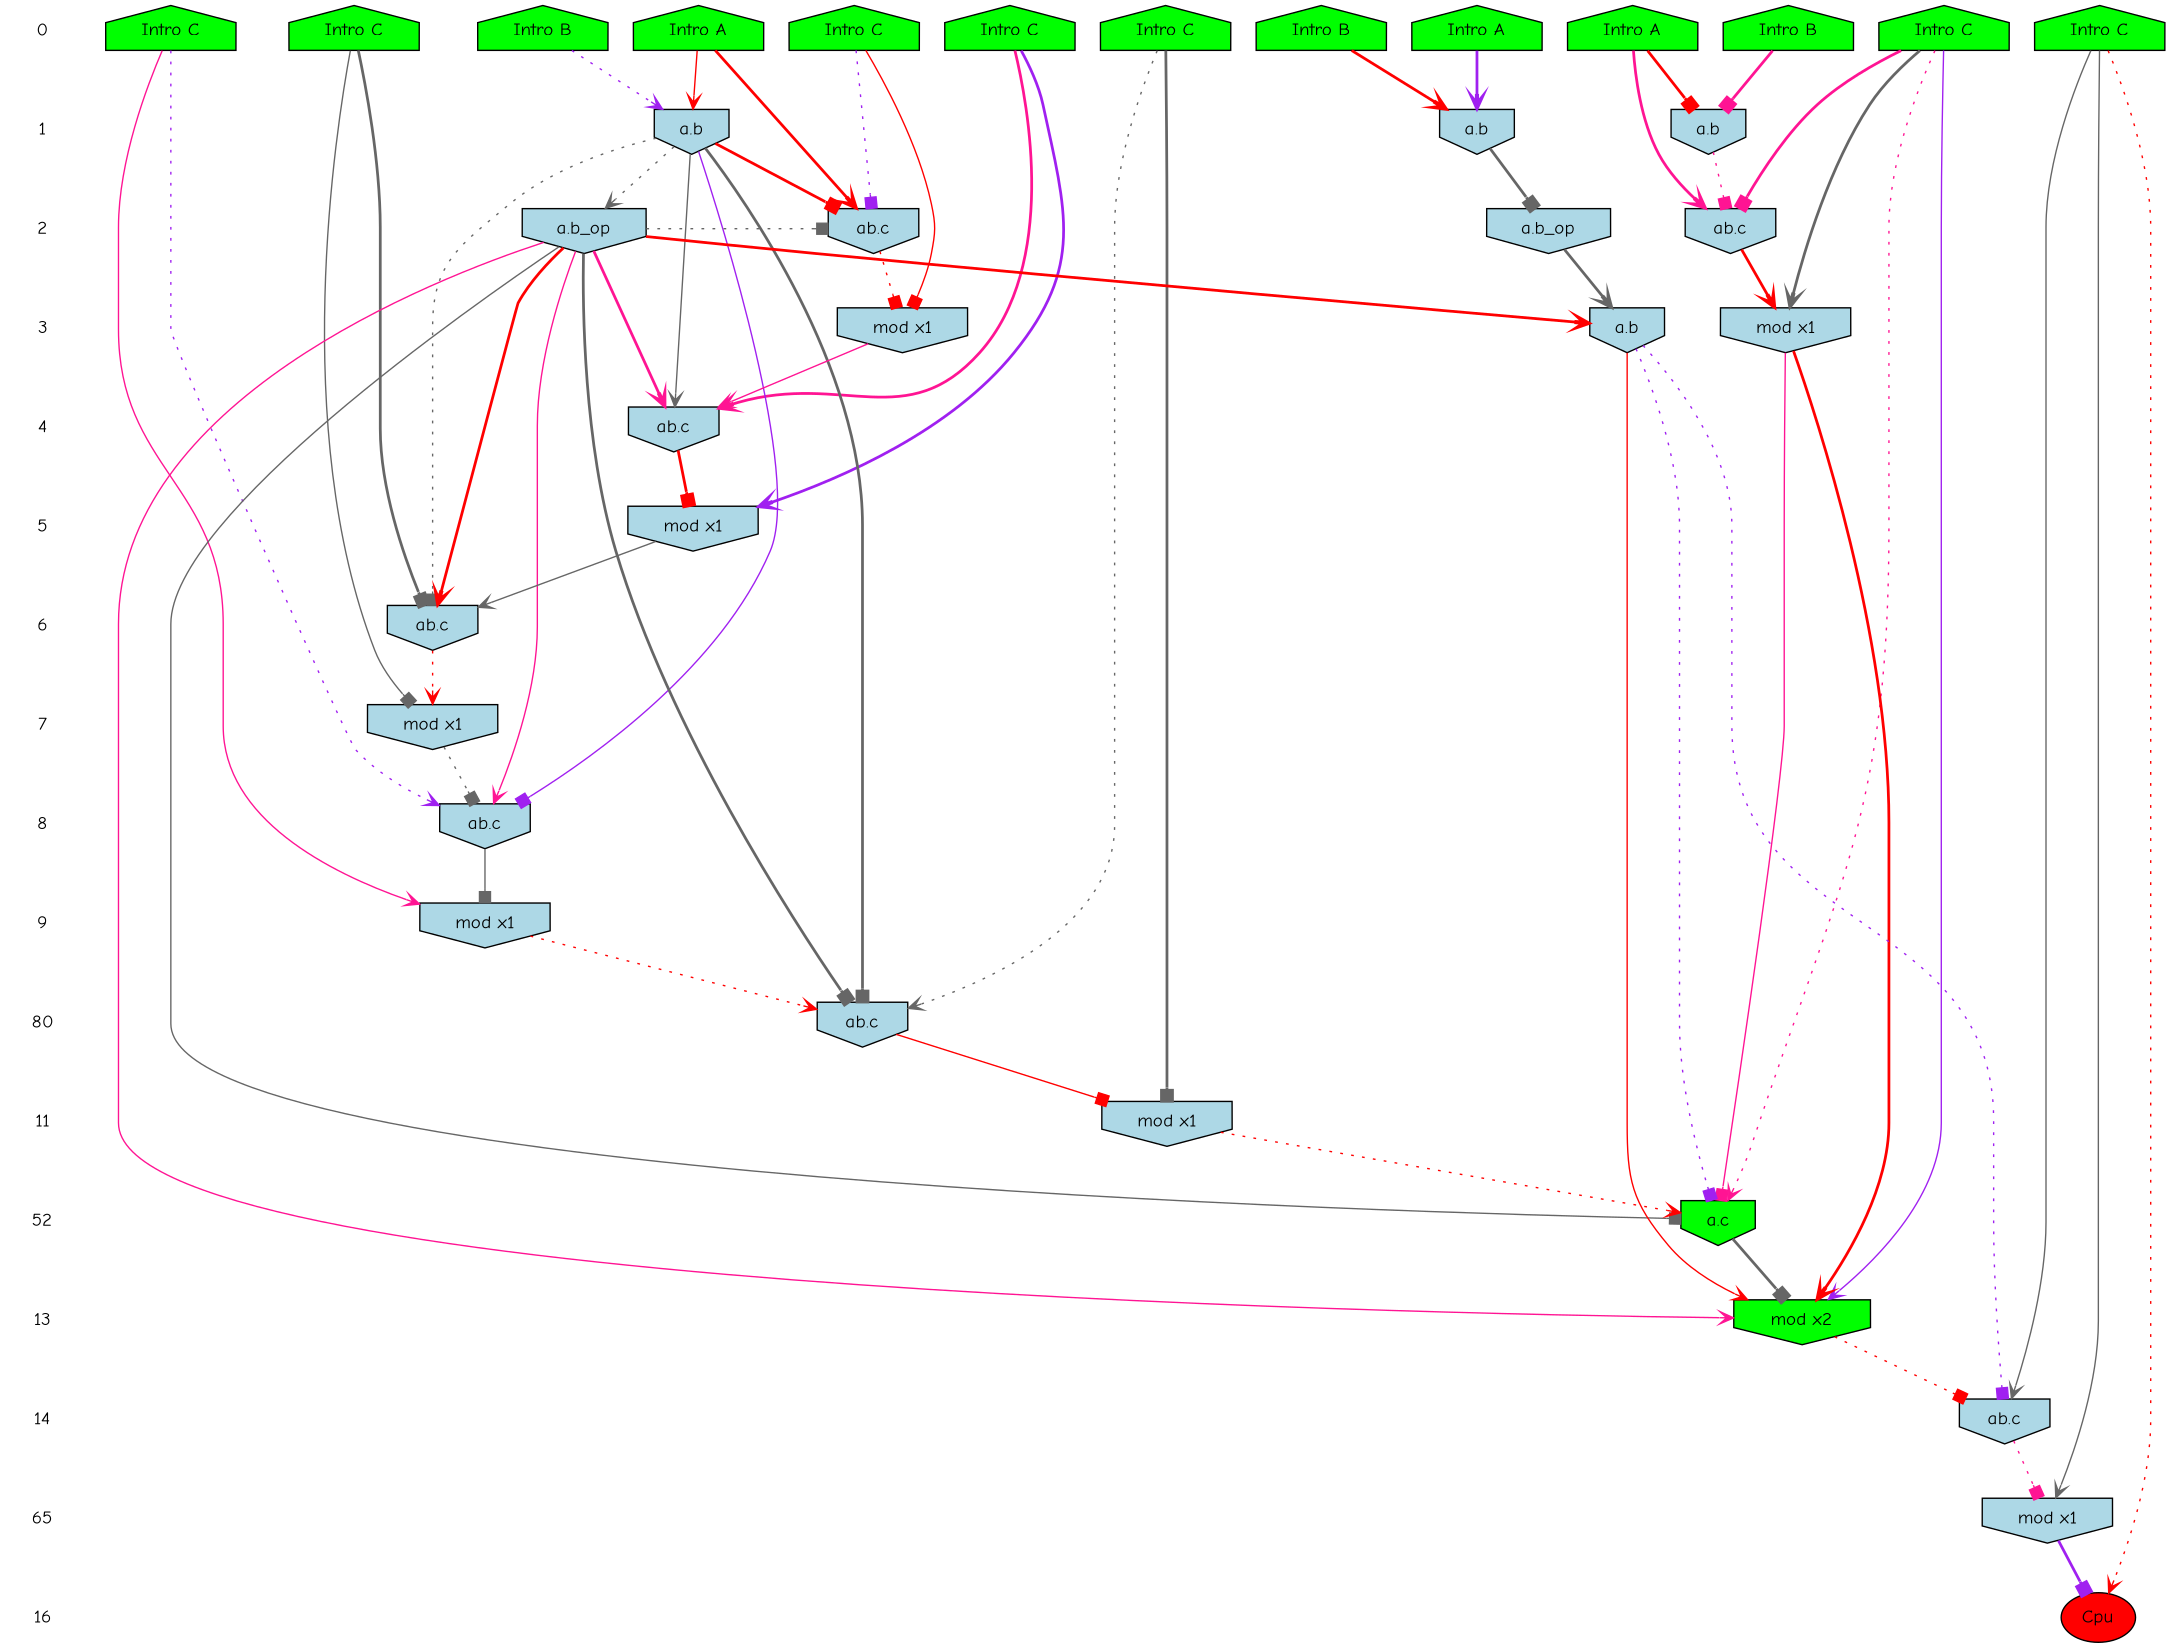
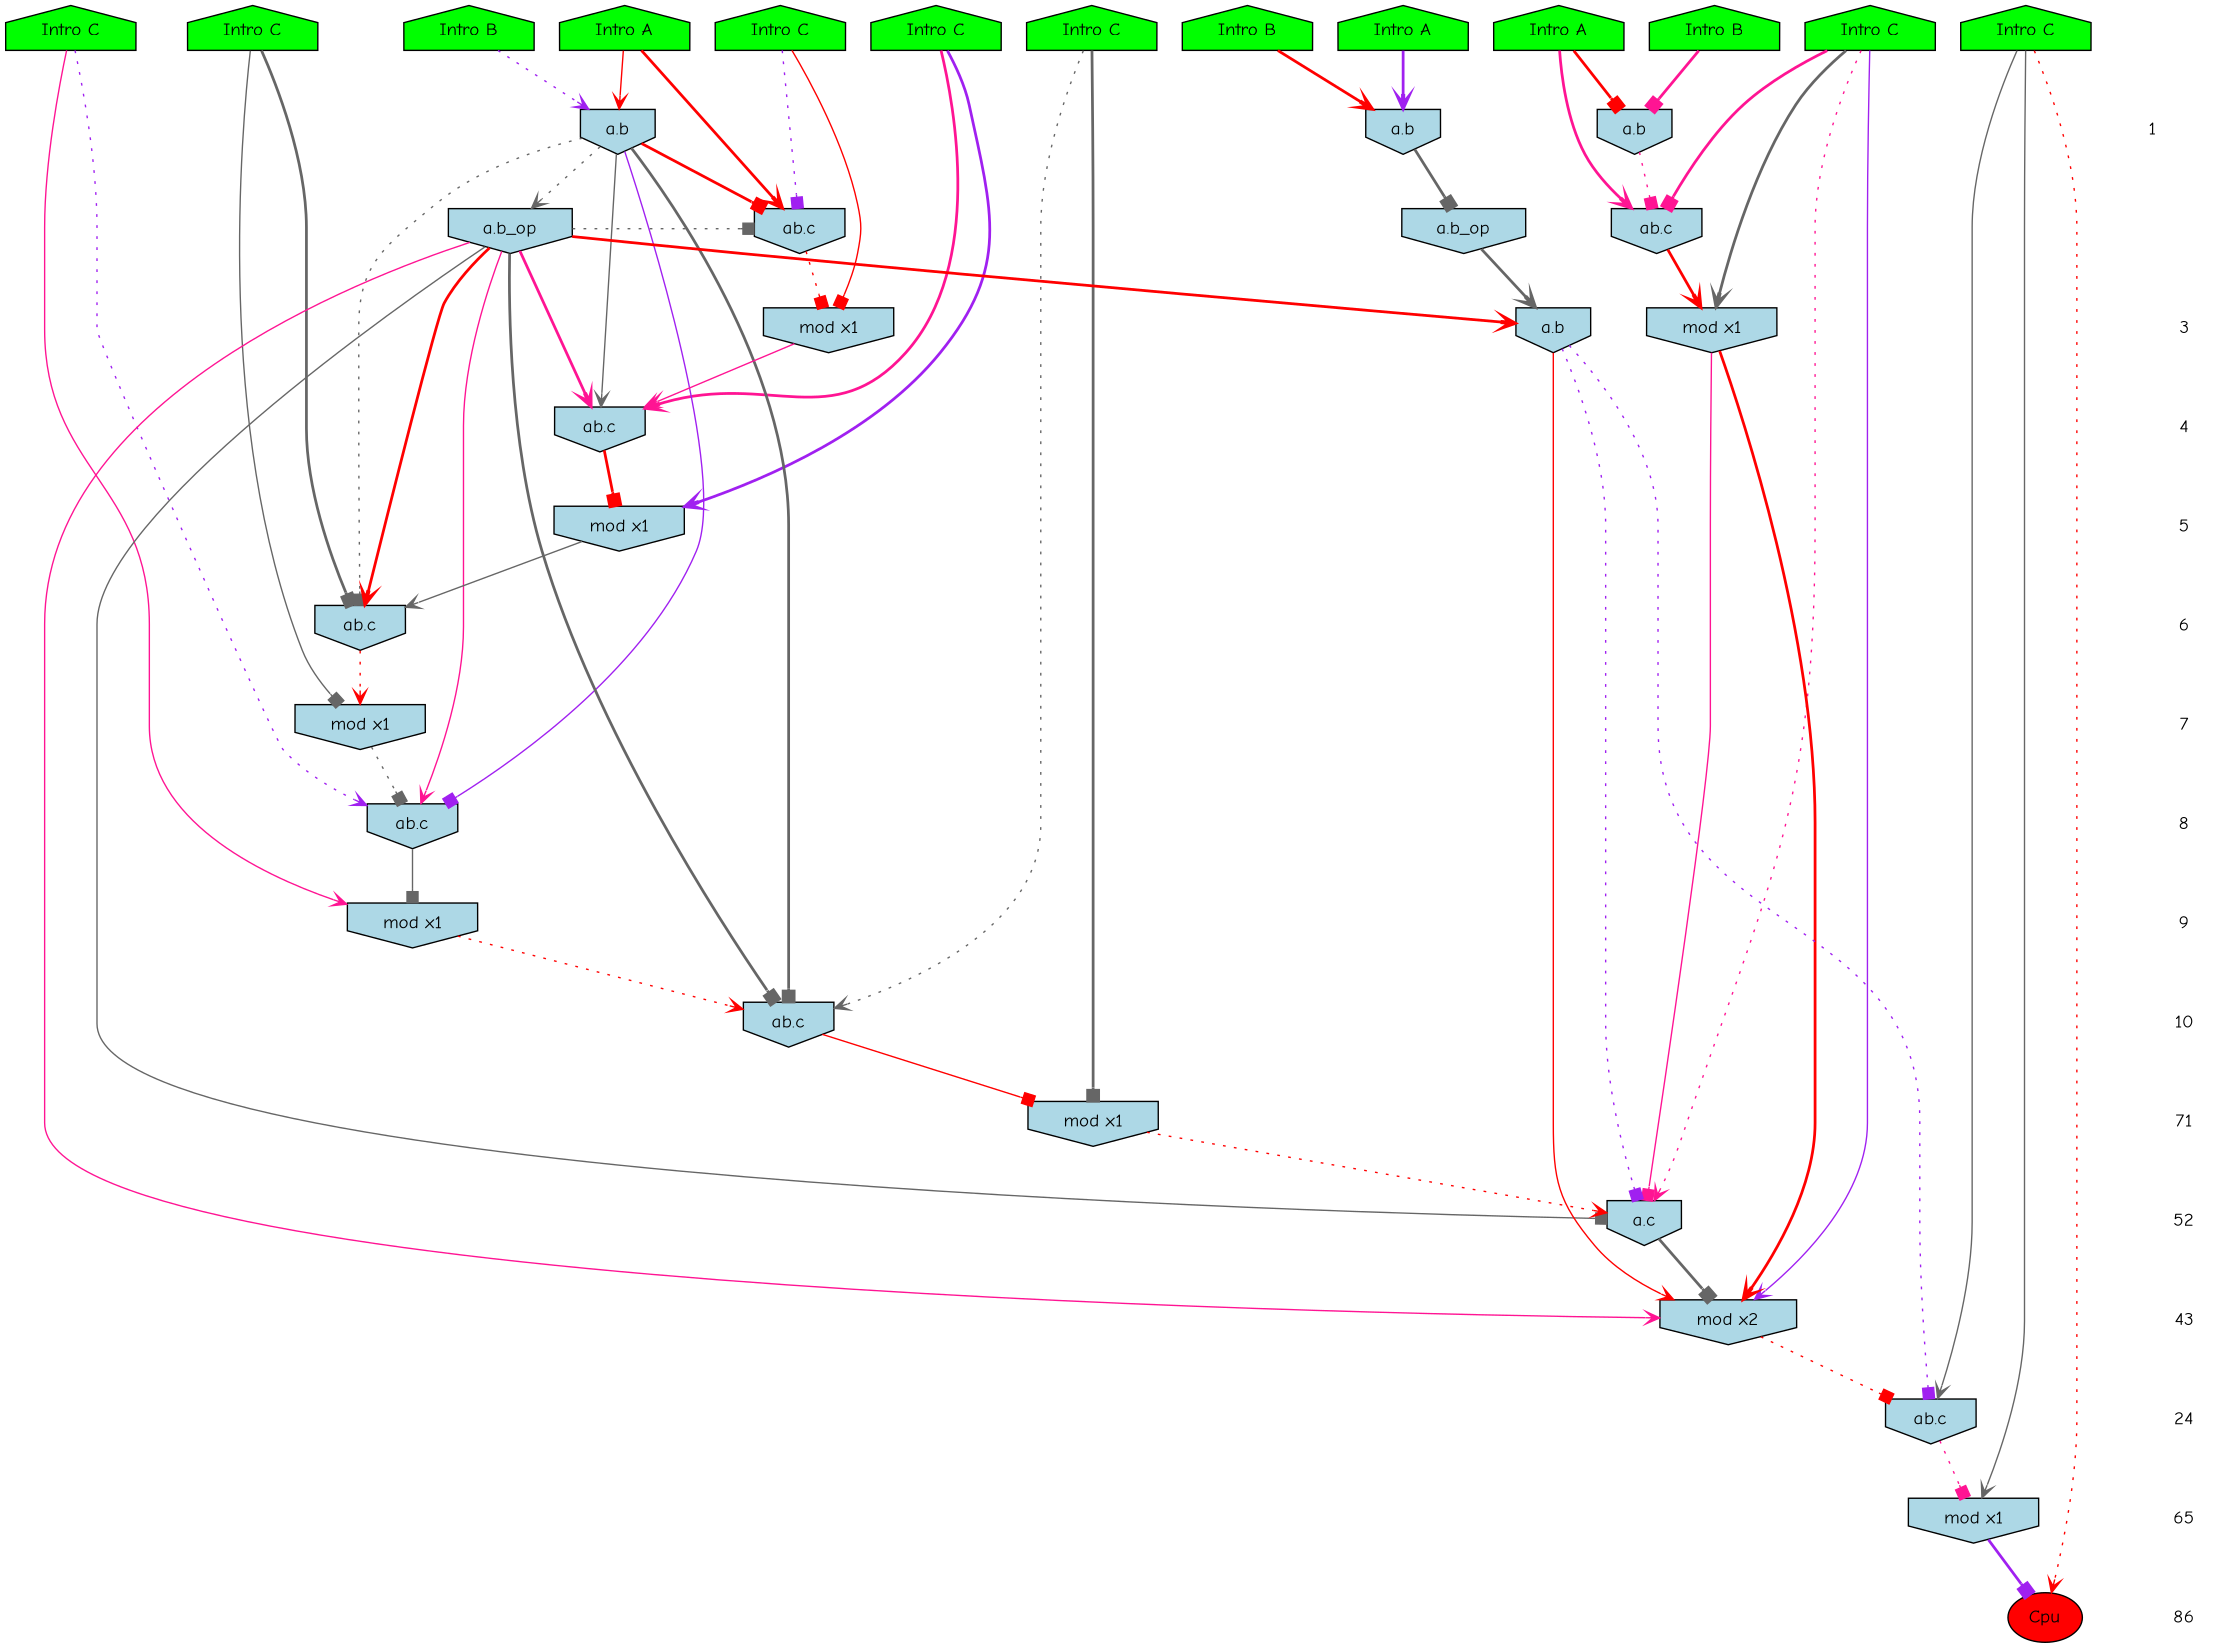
node "0": removed
node "2": removed
node "80": label "80" -> "10"
node "11": label "11" -> "71"
node "a.c": fillcolor green -> lightblue
node "13": label "13" -> "43"
node "mod x2": fillcolor green -> lightblue
node "14": label "14" -> "24"
node "16": label "16" -> "86"
